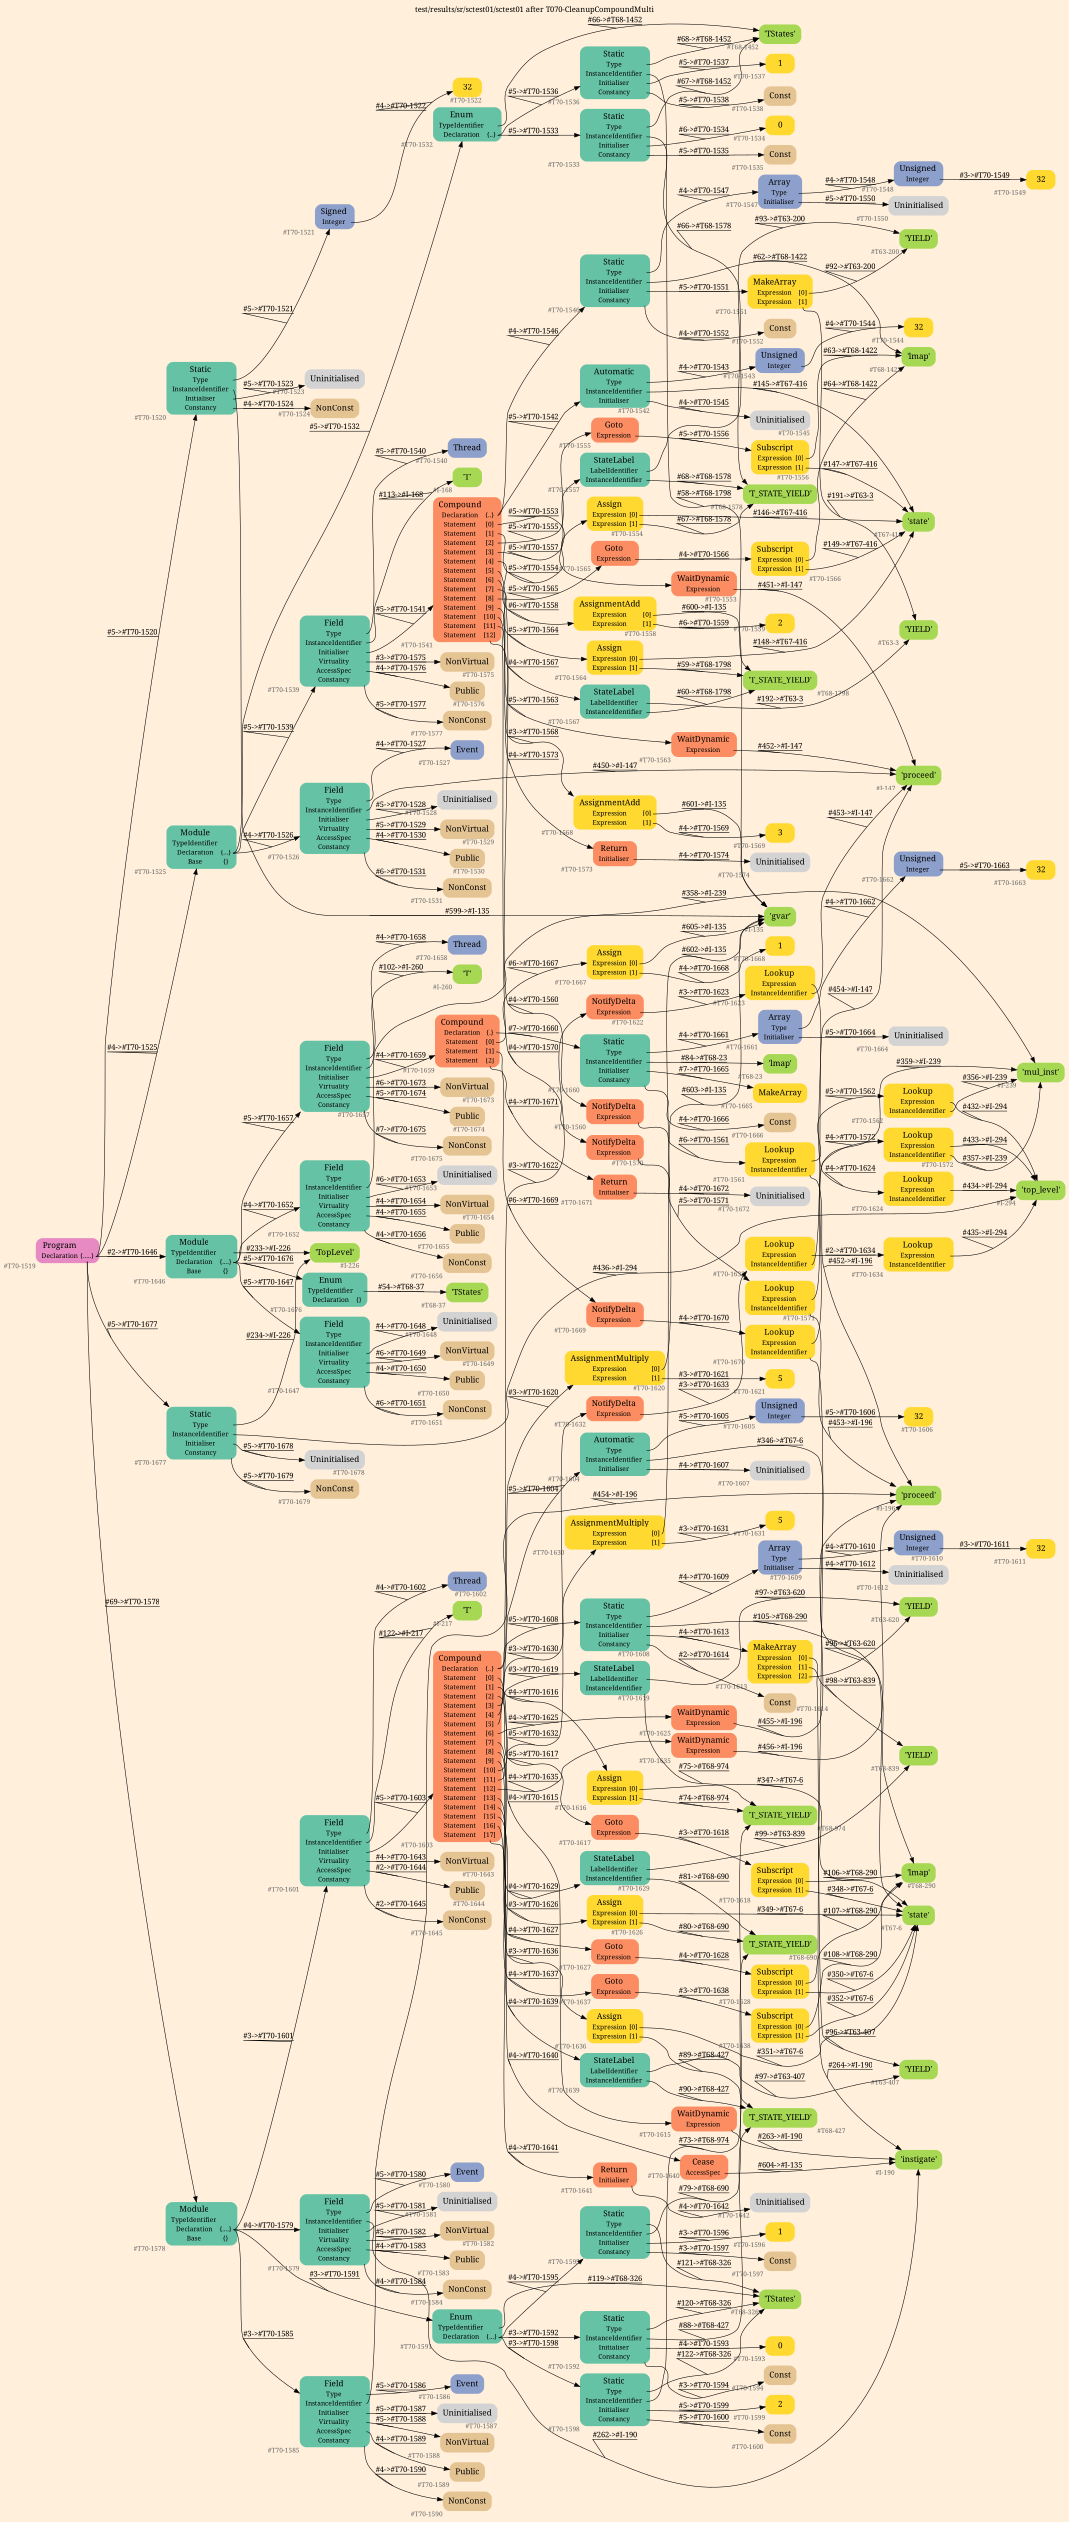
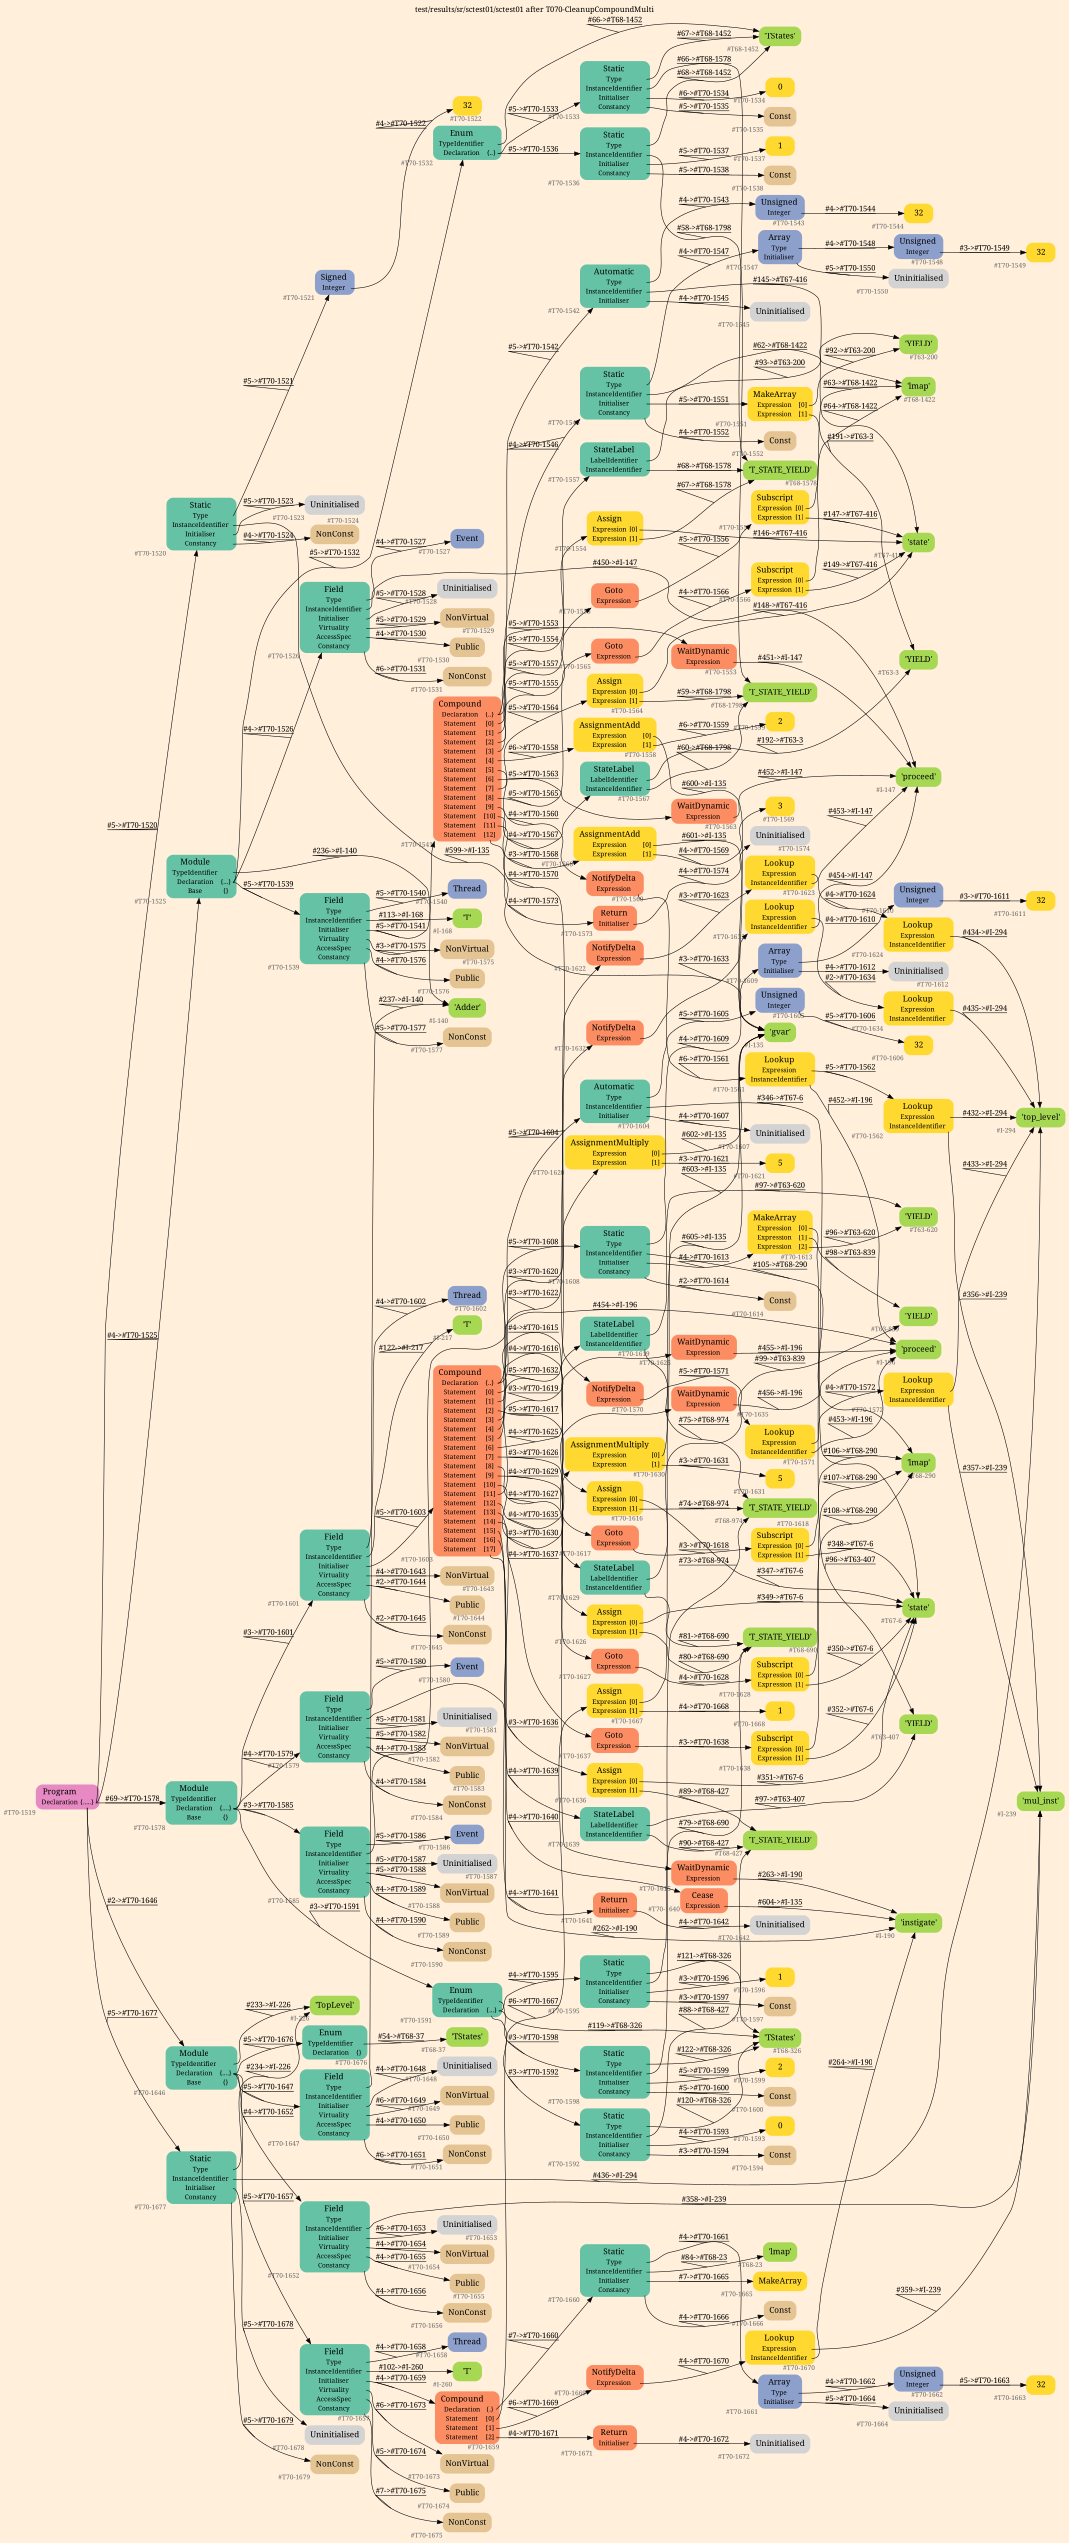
node "'Adder'": added
node "Cease": text "AccessSpec" -> "Expression"
